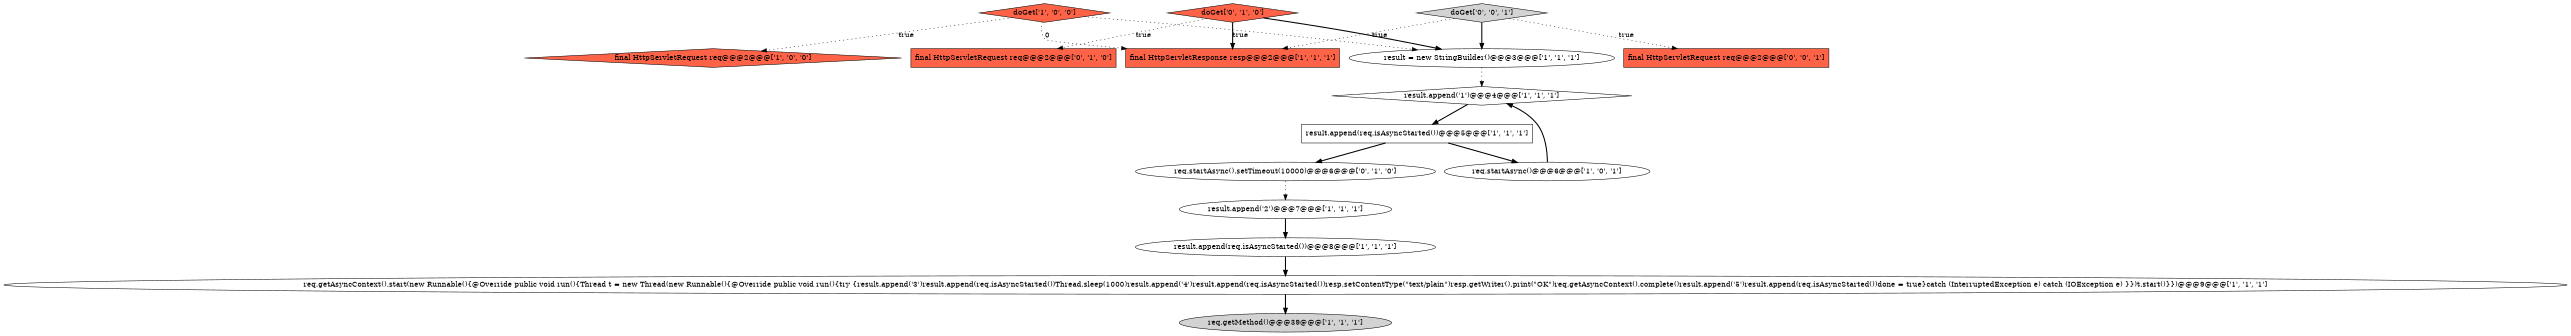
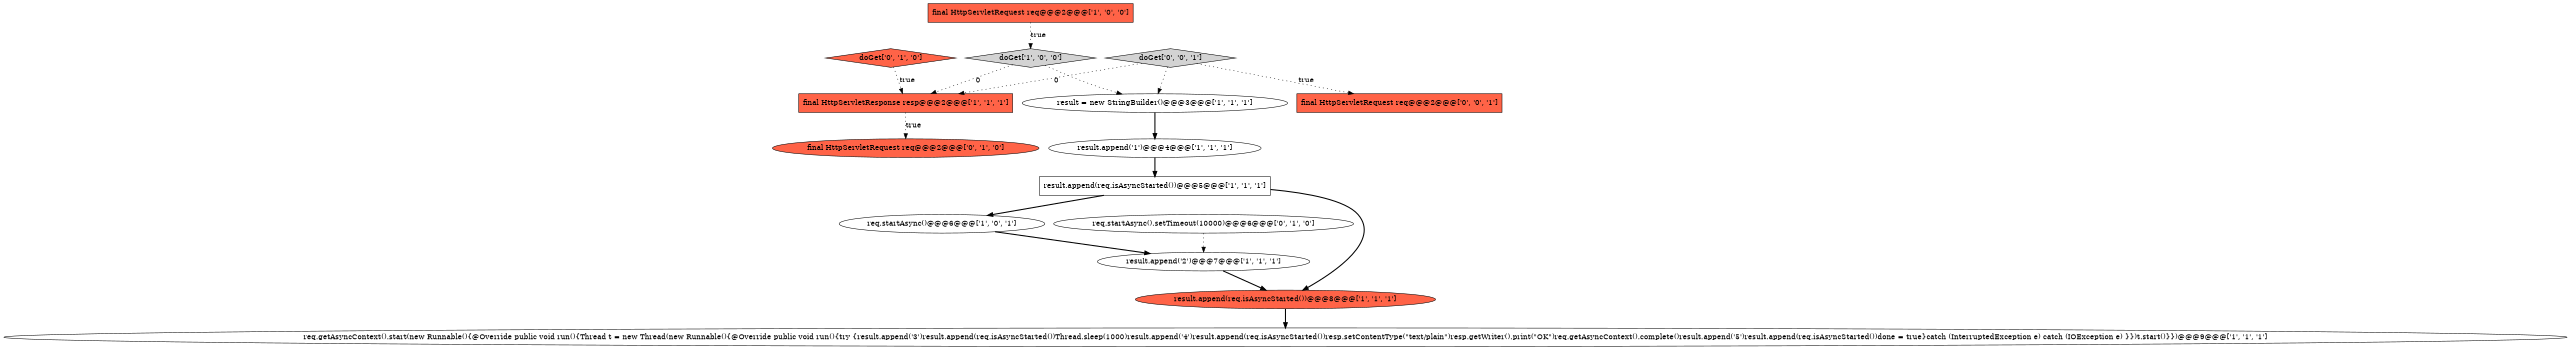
node "doGet['1', '0', '0']": fillcolor tomato -> lightgray
edge "doGet['0', '1', '0']" -> "result = new StringBuilder()@@@3@@@['1', '1', '1']": removed
edge "doGet['0', '1', '0']" -> "final HttpServletRequest req@@@2@@@['0', '1', '0']": now "final HttpServletResponse resp@@@2@@@['1', '1', '1']" -> "final HttpServletRequest req@@@2@@@['0', '1', '0']"
edge "doGet['0', '1', '0']" -> "final HttpServletResponse resp@@@2@@@['1', '1', '1']": style bold -> dotted
edge "doGet['0', '0', '1']" -> "result = new StringBuilder()@@@3@@@['1', '1', '1']": style bold -> dotted
edge "doGet['1', '0', '0']" -> "final HttpServletRequest req@@@2@@@['1', '0', '0']": reversed
edge "doGet['0', '0', '1']" -> "final HttpServletResponse resp@@@2@@@['1', '1', '1']": label "true" -> "0"
node "final HttpServletRequest req@@@2@@@['1', '0', '0']": shape diamond -> box
node "final HttpServletRequest req@@@2@@@['0', '1', '0']": shape box -> ellipse
edge "result = new StringBuilder()@@@3@@@['1', '1', '1']" -> "result.append('1')@@@4@@@['1', '1', '1']": style dotted -> bold
node "result.append('1')@@@4@@@['1', '1', '1']": shape diamond -> ellipse
edge "req.startAsync()@@@6@@@['1', '0', '1']" -> "result.append('1')@@@4@@@['1', '1', '1']": now "req.startAsync()@@@6@@@['1', '0', '1']" -> "result.append('2')@@@7@@@['1', '1', '1']"
edge "result.append(req.isAsyncStarted())@@@5@@@['1', '1', '1']" -> "req.startAsync().setTimeout(10000)@@@6@@@['0', '1', '0']": now "result.append(req.isAsyncStarted())@@@5@@@['1', '1', '1']" -> "result.append(req.isAsyncStarted())@@@8@@@['1', '1', '1']"
node "result.append(req.isAsyncStarted())@@@8@@@['1', '1', '1']": fillcolor white -> tomato
node "req.getMethod()@@@39@@@['1', '1', '1']": removed
